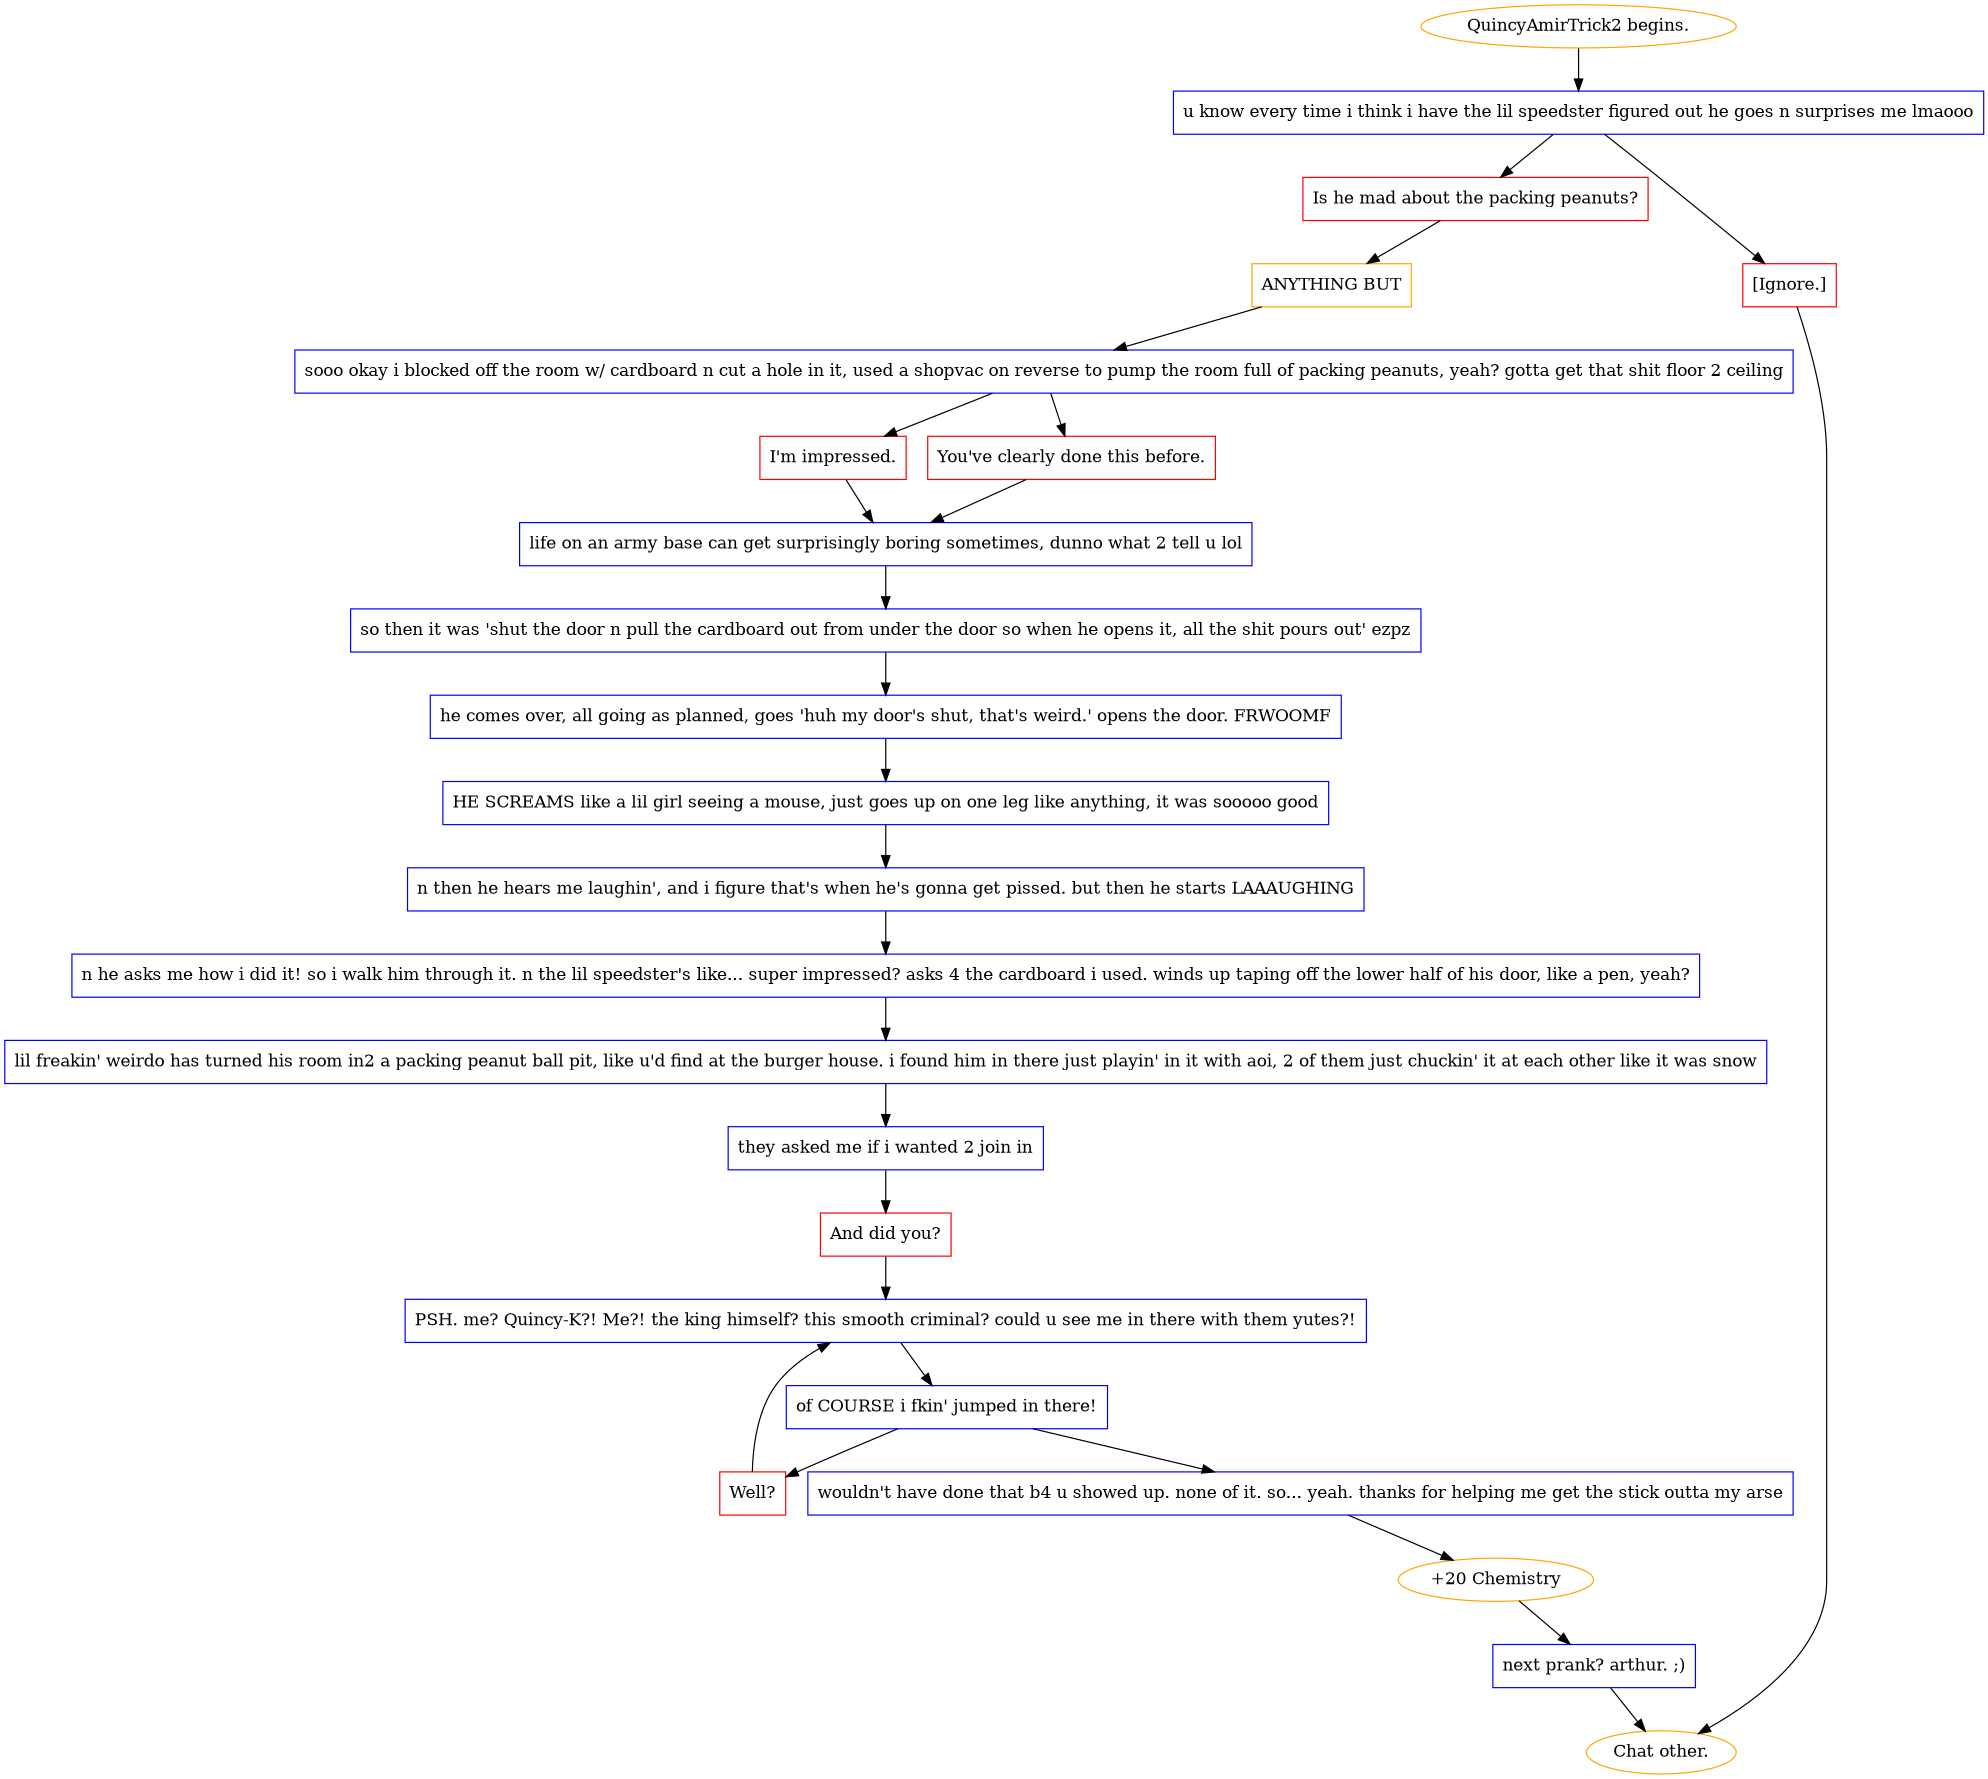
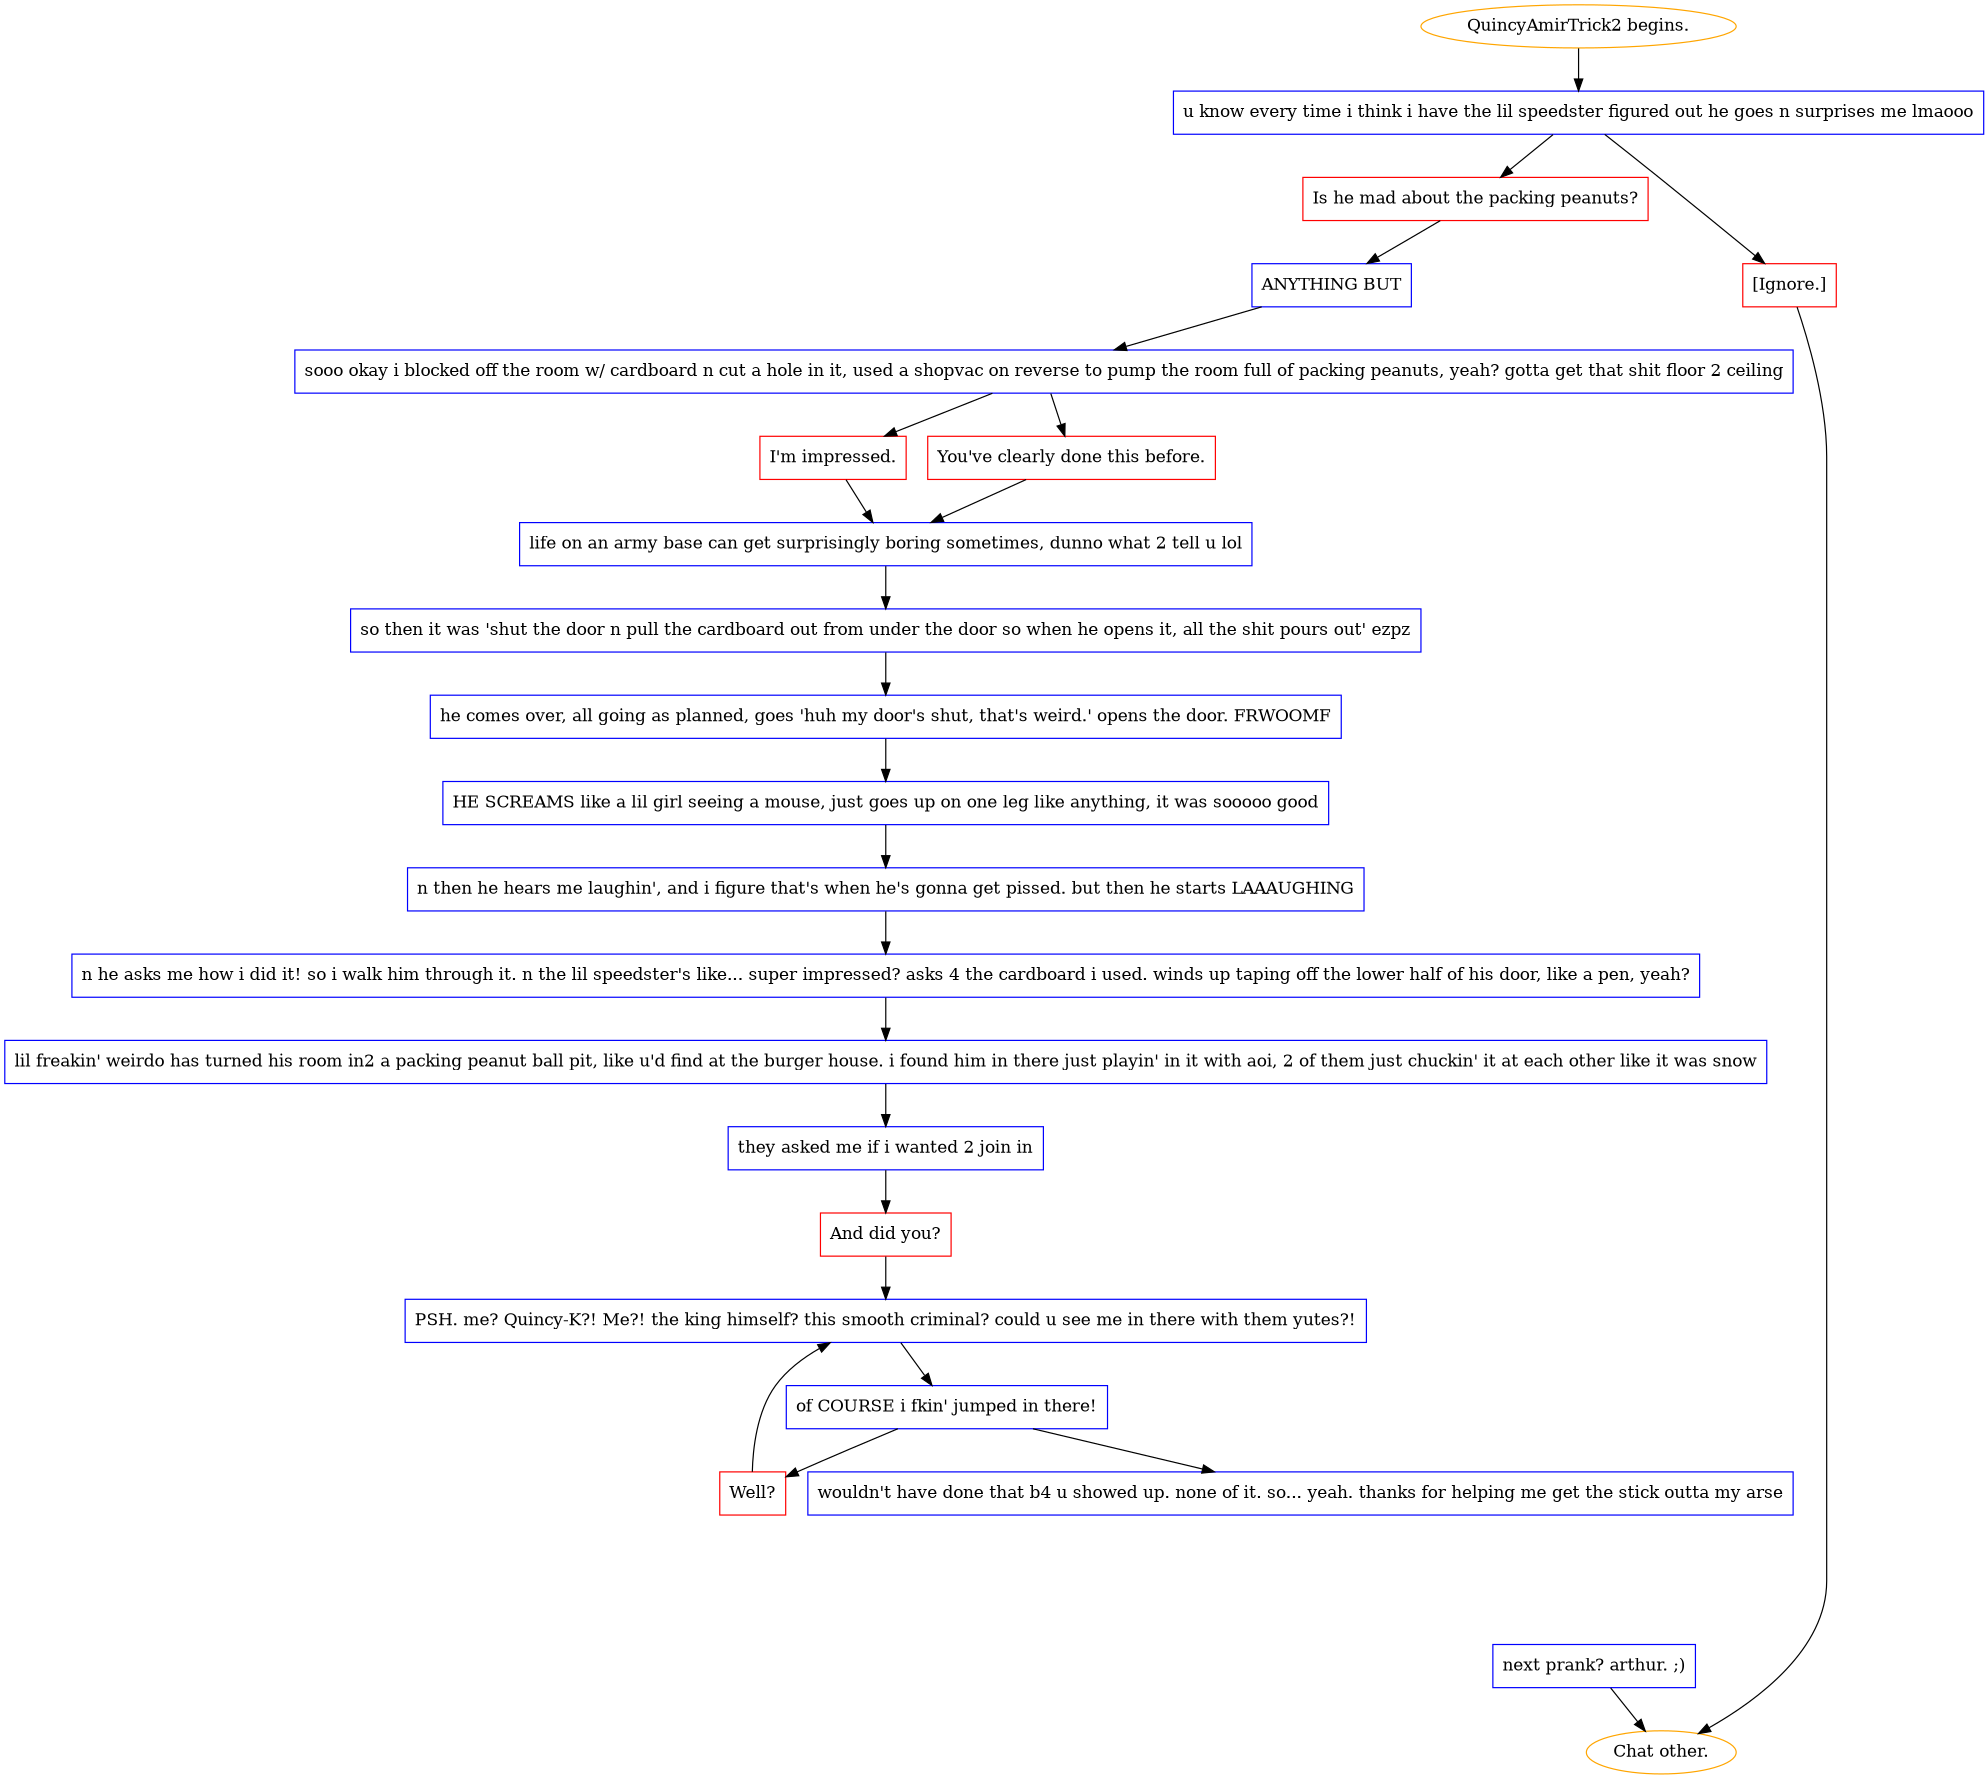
node "ANYTHING BUT": color orange -> blue
node "+20 Chemistry": removed
